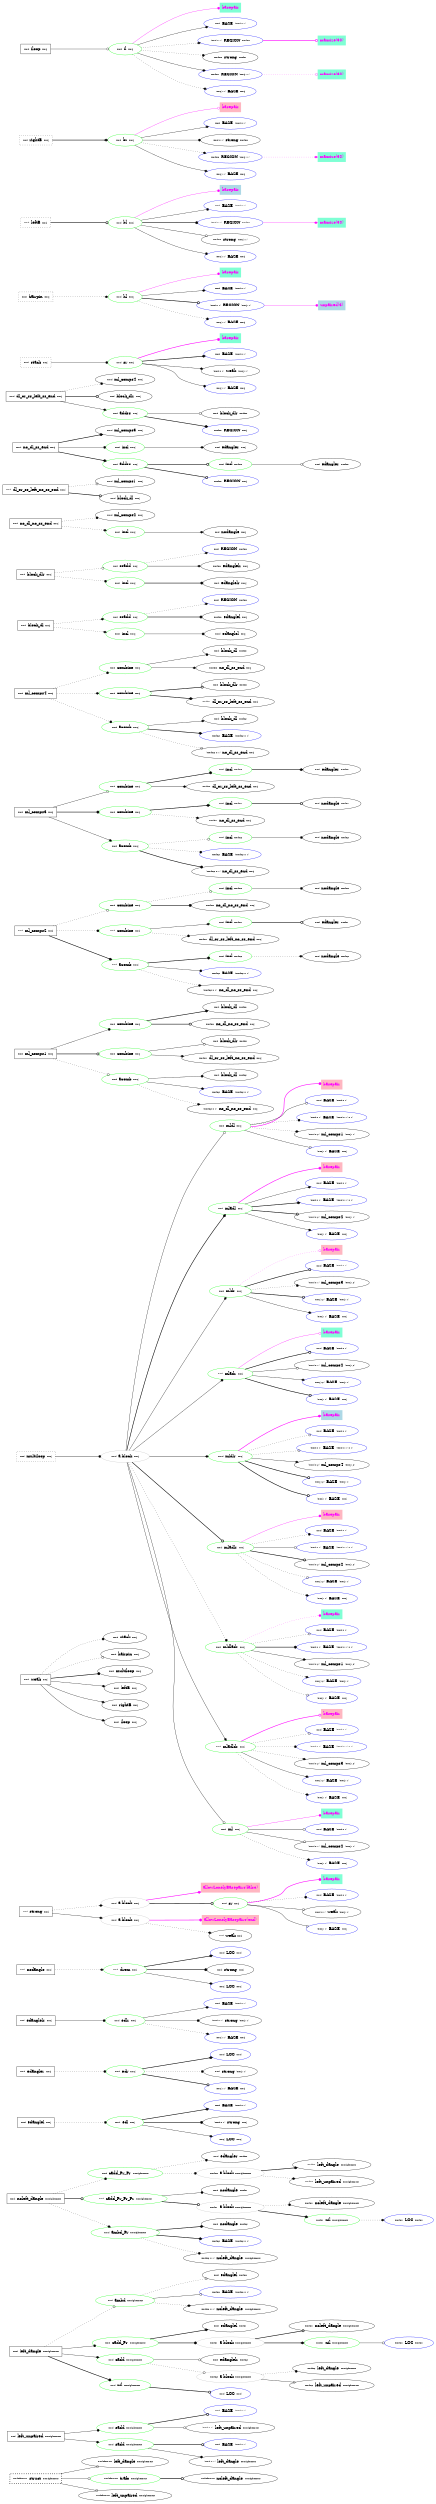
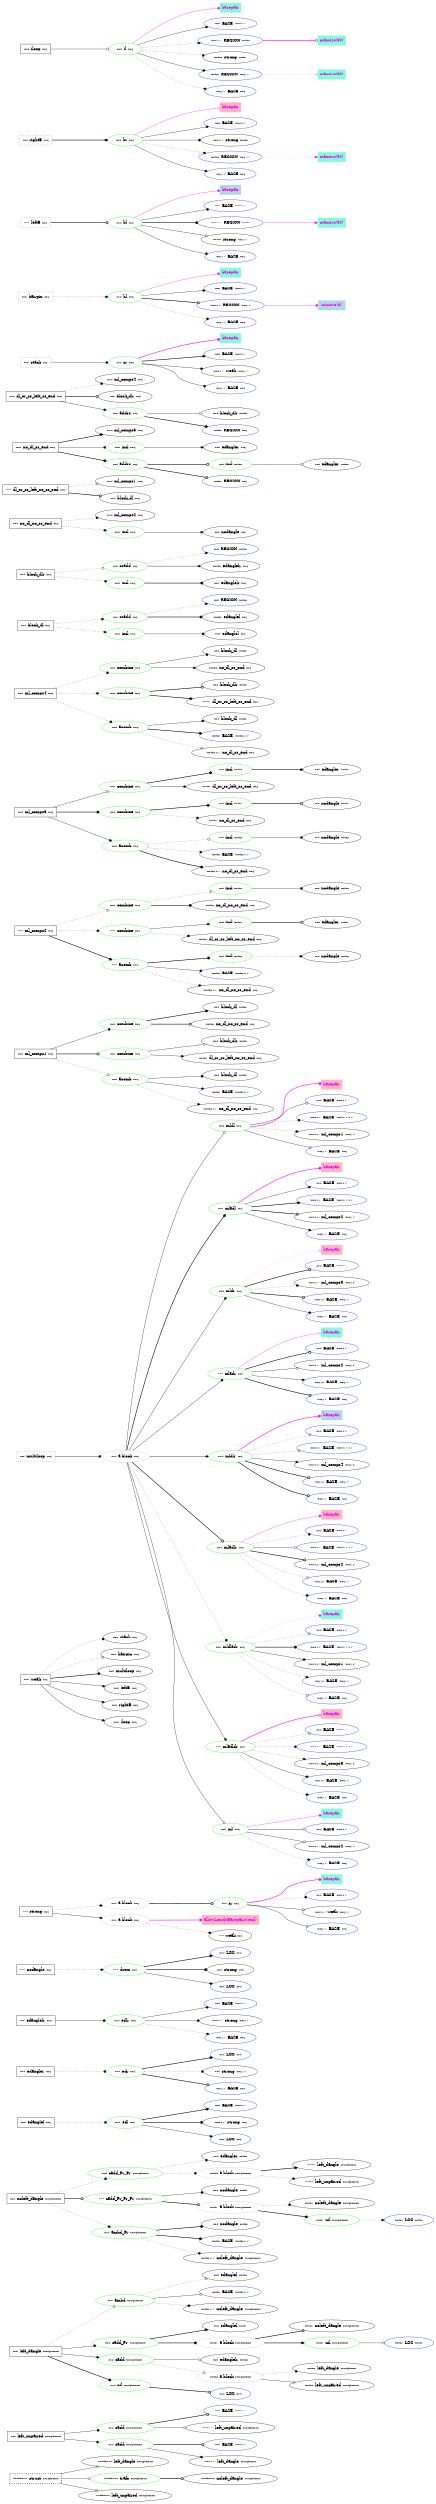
node "unpaired(3)": label "unpaired(3)" -> "minsize(3)"
node "allowLonelyBasepairs(false)": removed
